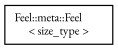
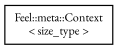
node "Feel::meta::Feel < size_type >": label "Feel::meta::Feel < size_type >" -> "Feel::meta::Context < size_type >"
